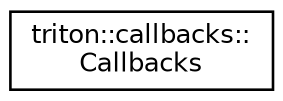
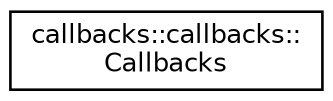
node "triton::callbacks:: Callbacks": label "triton::callbacks:: Callbacks" -> "callbacks::callbacks:: Callbacks"
